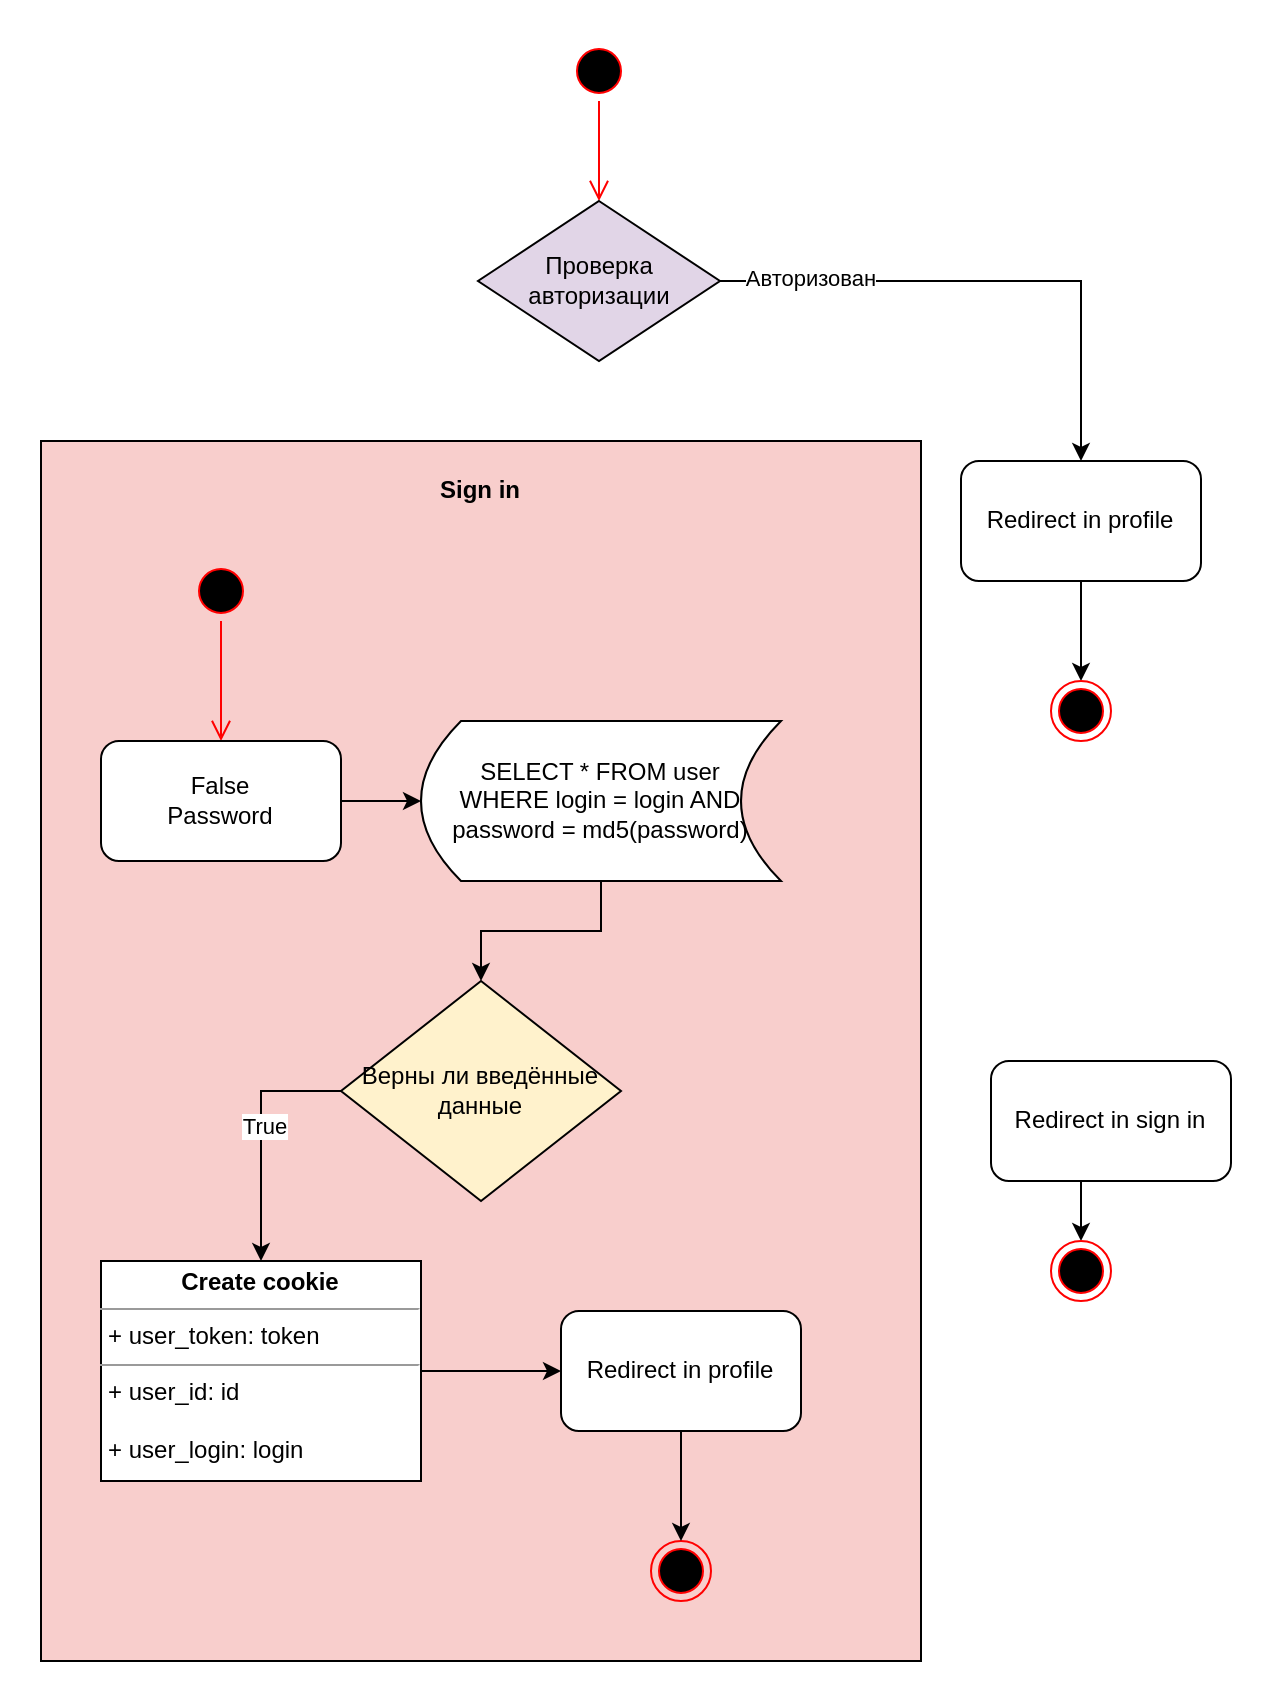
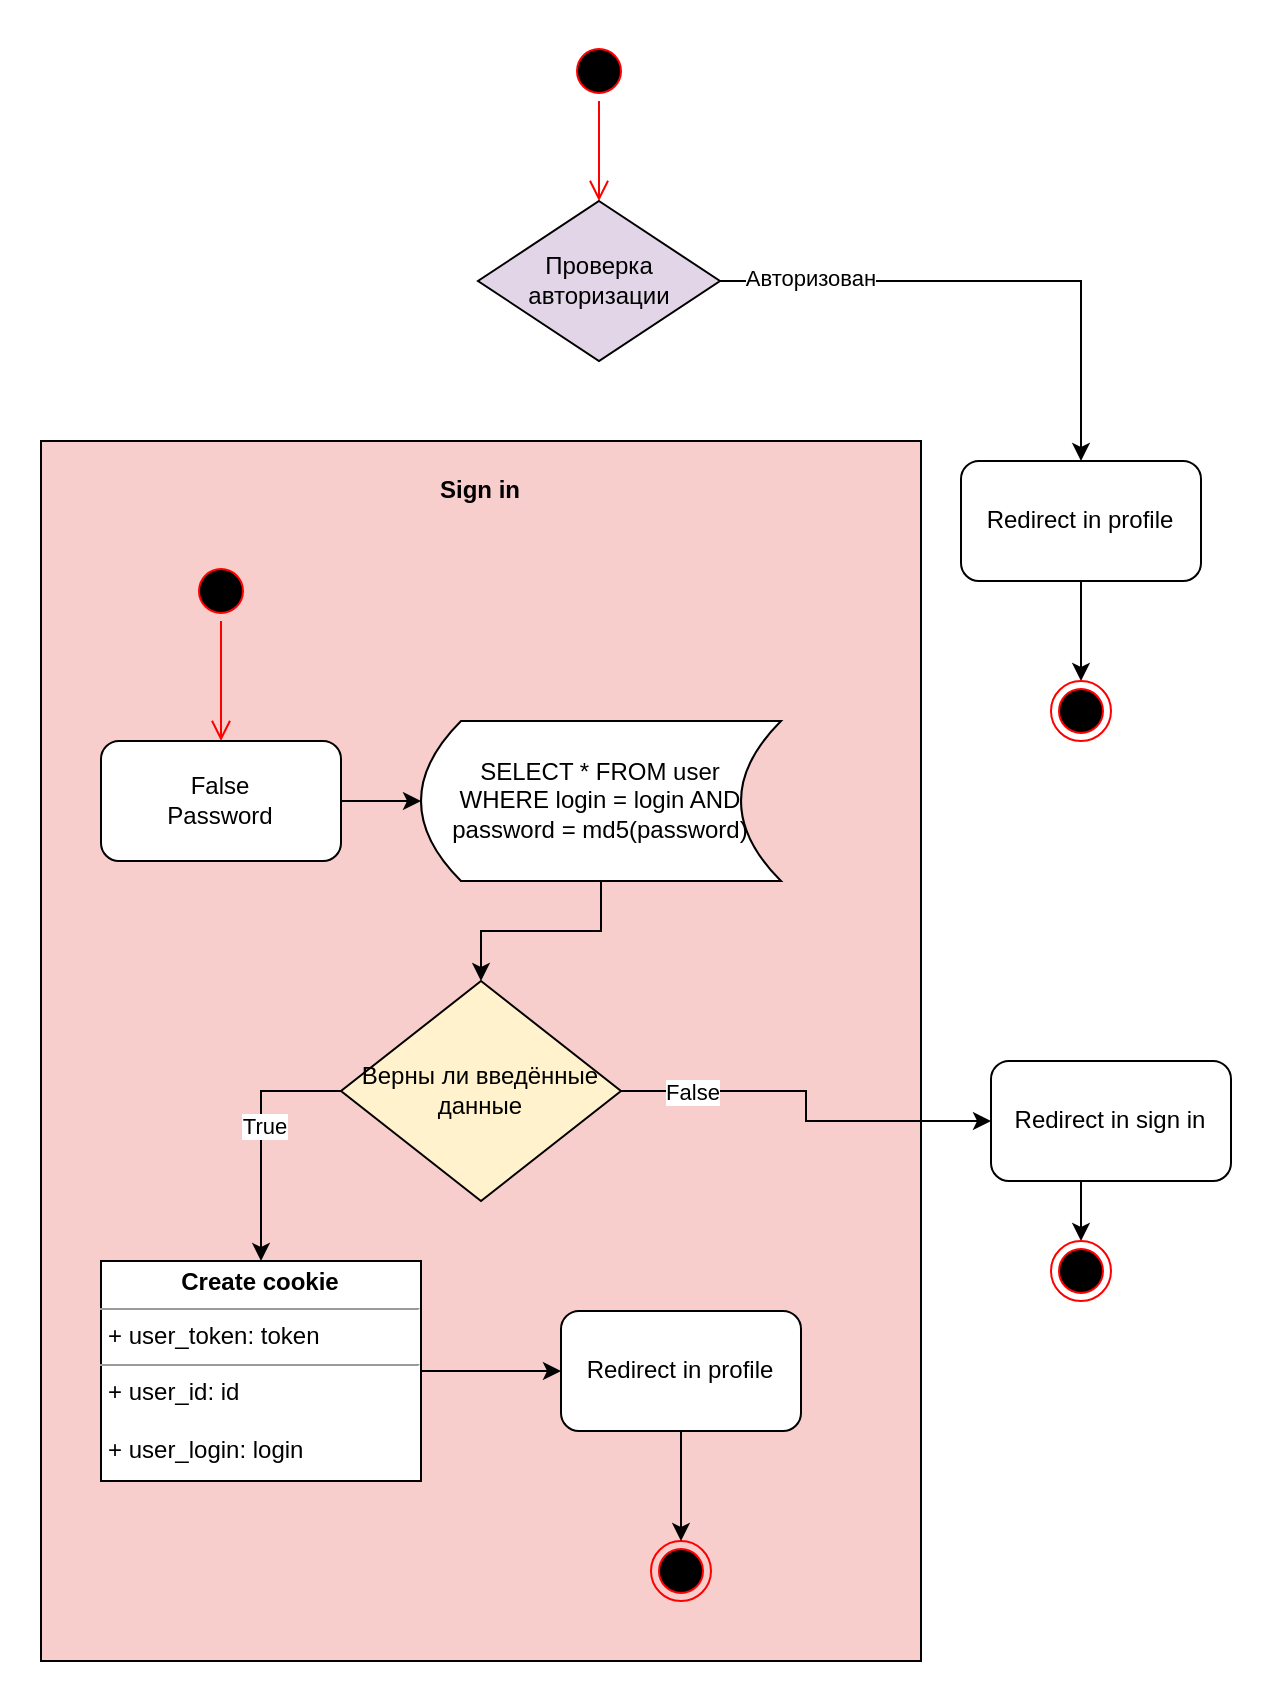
edge "Верны ли введённые данные" -> "Redirect in sign in": added, label "False"
